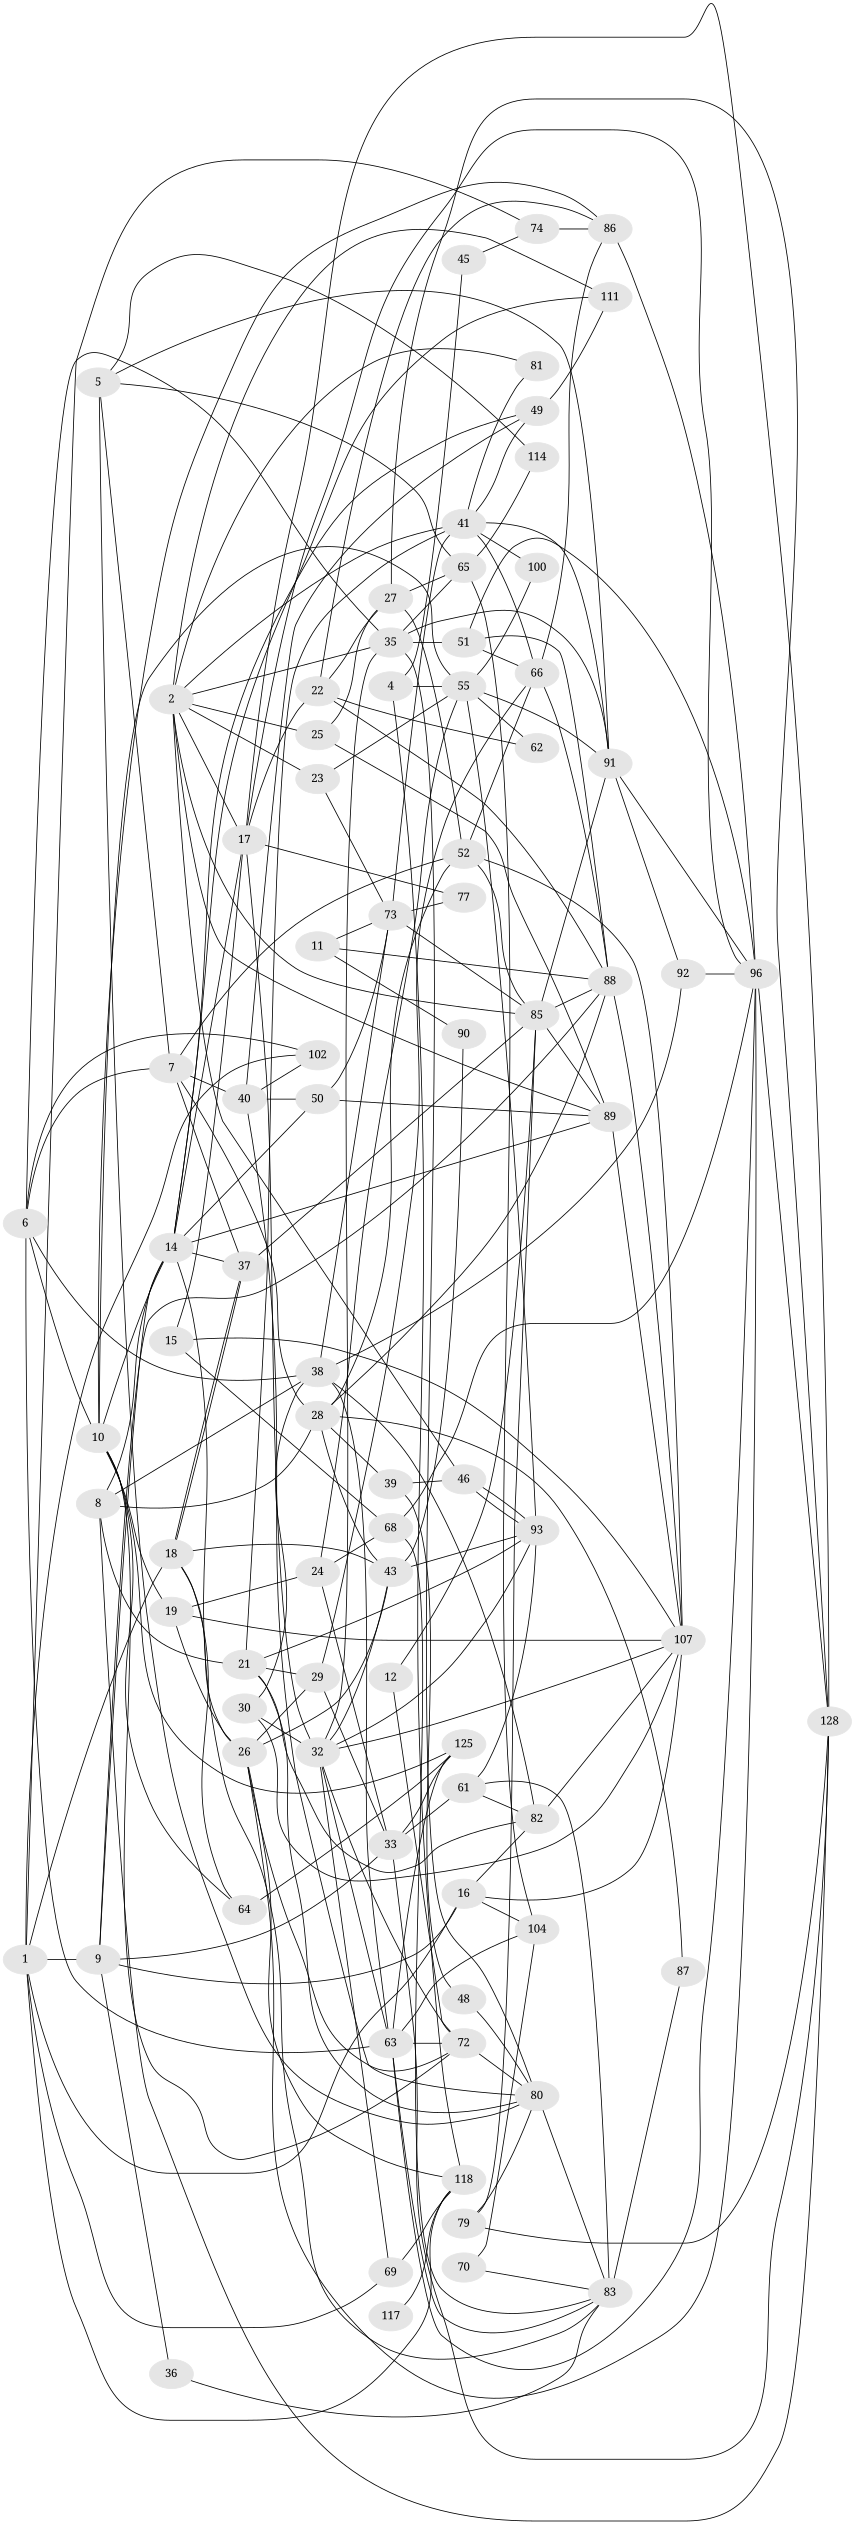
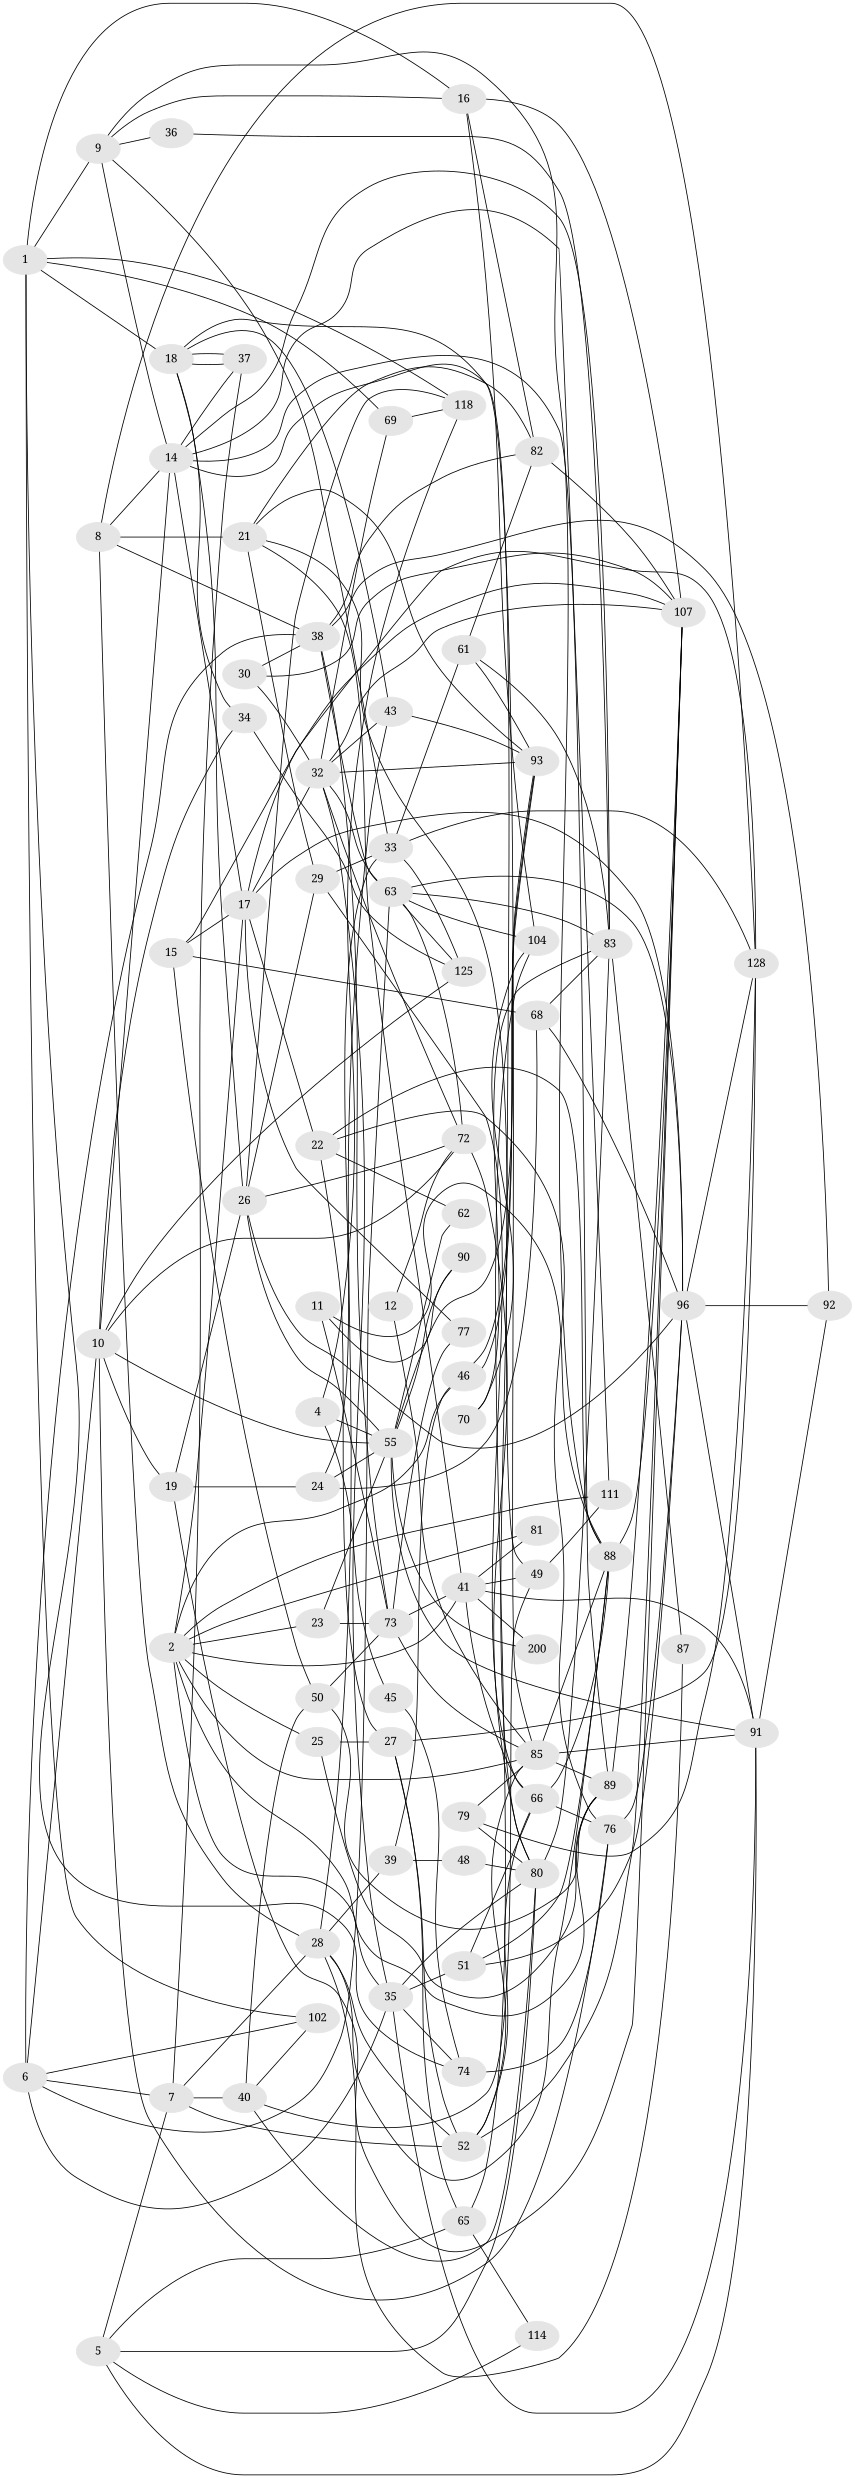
node "86": label "86" -> "76"
node "100": label "100" -> "200"
edge "65" -- "35": now "74" -- "35"
edge "85" -- "37": now "85" -- "18"
edge "50" -- "14": now "50" -- "15"
edge "90" -- "43": now "90" -- "55"
edge "43" -- "26": now "55" -- "26"
node "64": label "64" -> "34"
node "117": removed
